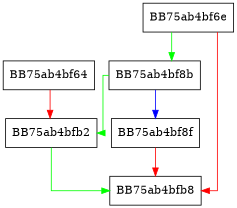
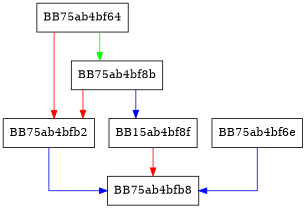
edge "BB75ab4bf6e" -> "BB75ab4bf8b": now "BB75ab4bf64" -> "BB75ab4bf8b"
edge "BB75ab4bf8b" -> "BB75ab4bfb2": color green -> red
edge "BB75ab4bf6e" -> "BB75ab4bfb8": color red -> blue
node "BB75ab4bf8f": label "BB75ab4bf8f" -> "BB15ab4bf8f"
edge "BB75ab4bfb2" -> "BB75ab4bfb8": color green -> blue
